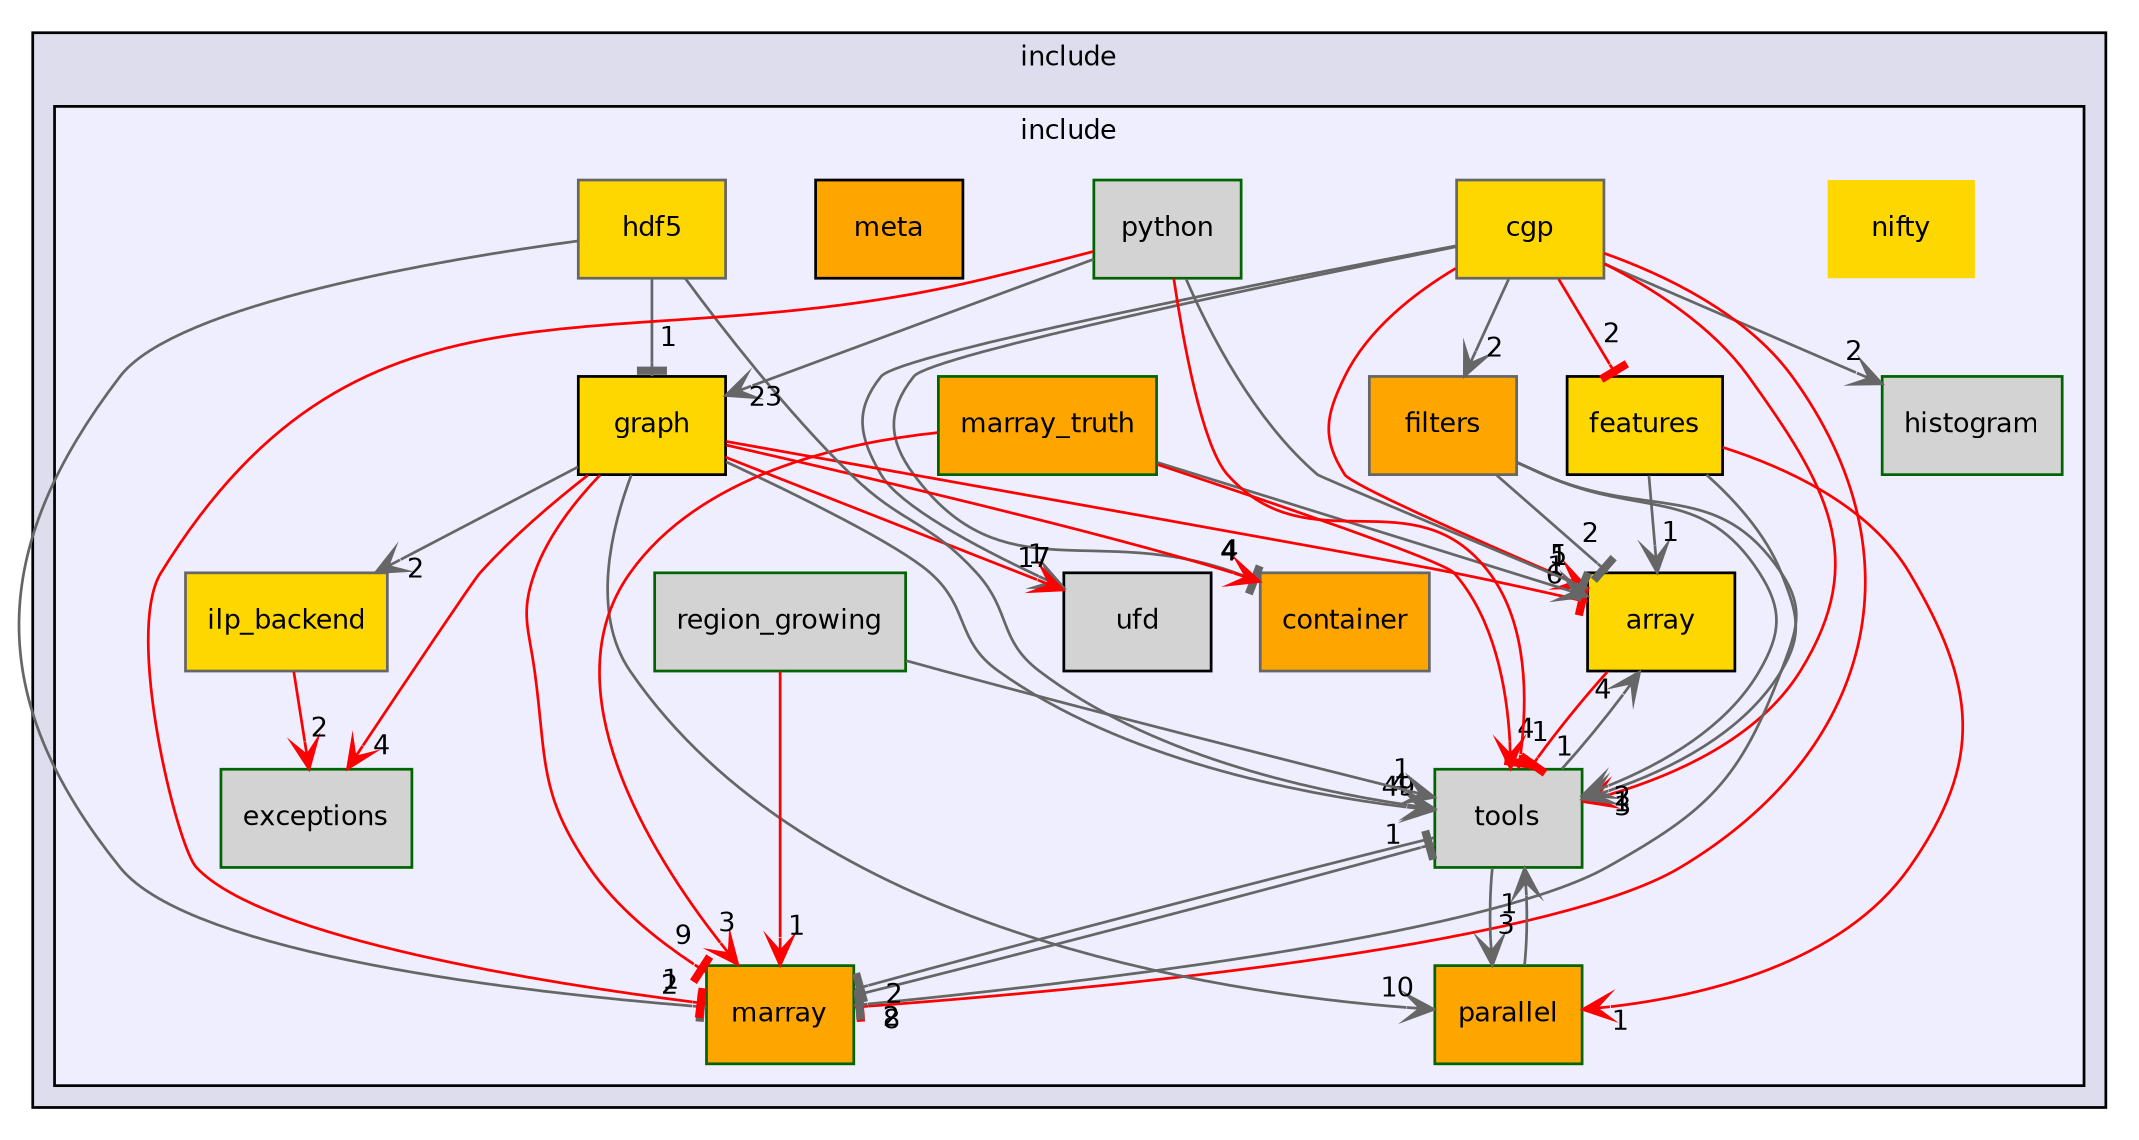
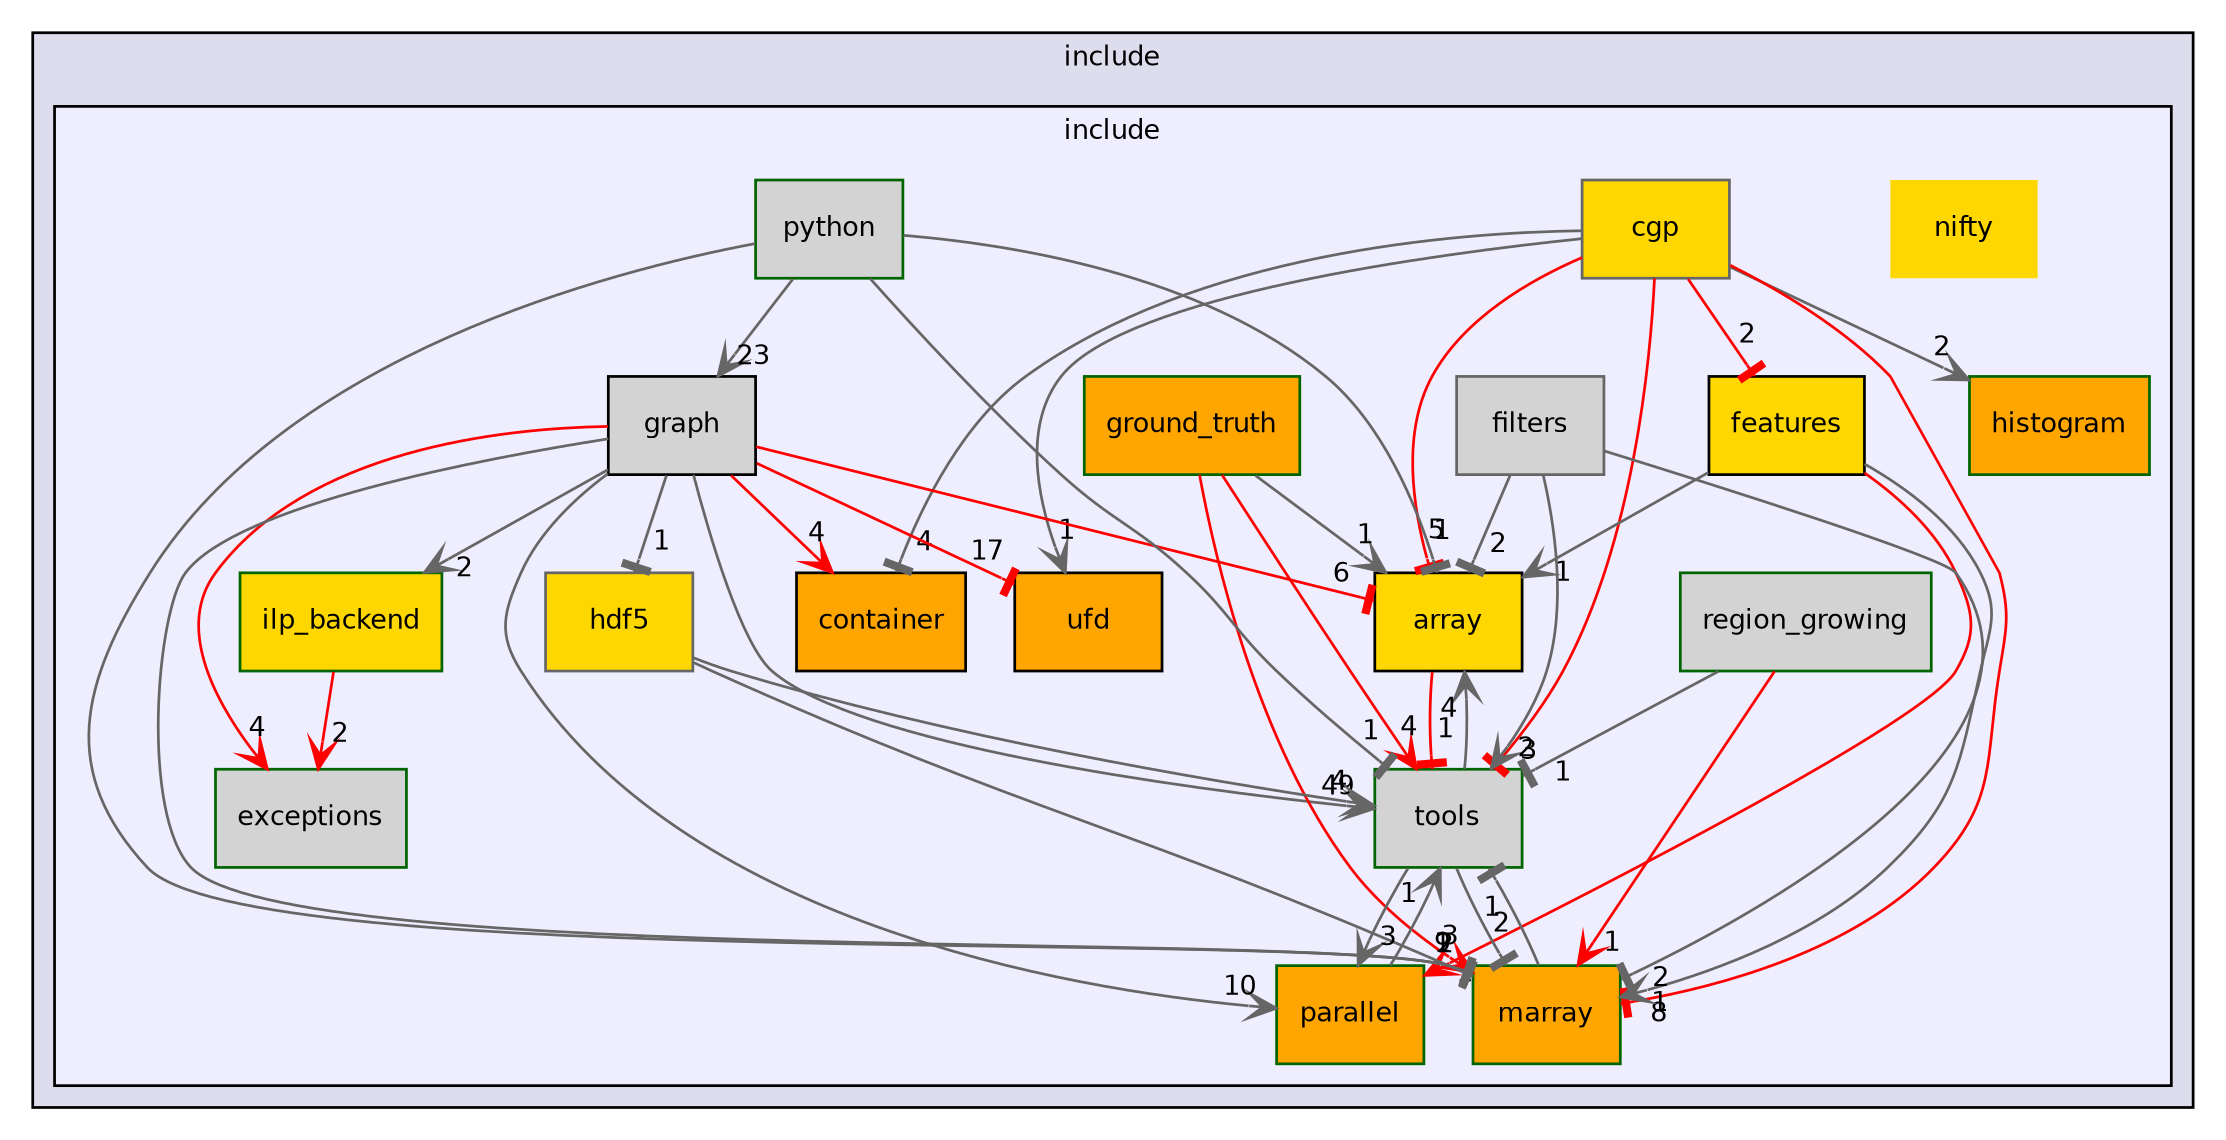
node "meta": removed
edge "hdf5" -> "graph": reversed
edge "cgp" -> "filters": removed
node "graph": fillcolor gold -> lightgrey
node "marray_truth": label "marray_truth" -> "ground_truth"
node "filters": fillcolor orange -> lightgrey
node "histogram": fillcolor lightgrey -> orange
edge "python" -> "tools": color red -> gray40
edge "cgp" -> "array": arrowhead vee -> tee
edge "python" -> "marray": color red -> gray40
edge "graph" -> "ufd": arrowhead vee -> tee
edge "cgp" -> "tools": arrowhead vee -> tee
node "ilp_backend": color gray40 -> darkgreen
node "ufd": fillcolor lightgrey -> orange
node "container": color gray40 -> black
edge "features" -> "tools": now "features" -> "marray"
edge "graph" -> "marray": color red -> gray40
edge "region_growing" -> "tools": arrowhead vee -> tee
